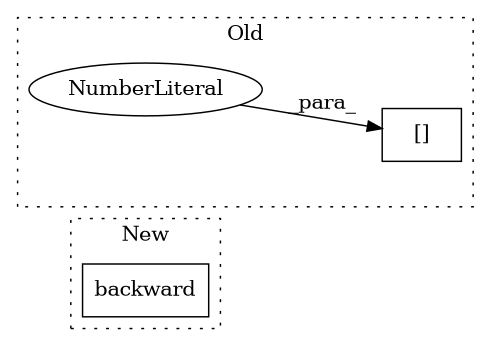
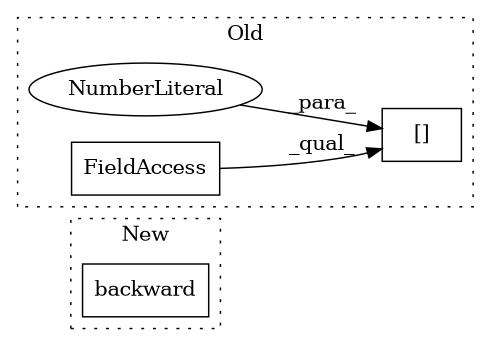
node "FieldAccess": added
